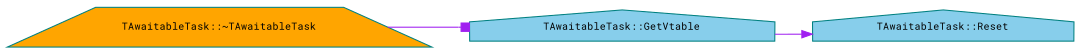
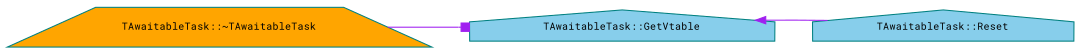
edge "TAwaitableTask::GetVtable" -> "TAwaitableTask::Reset": reversed
